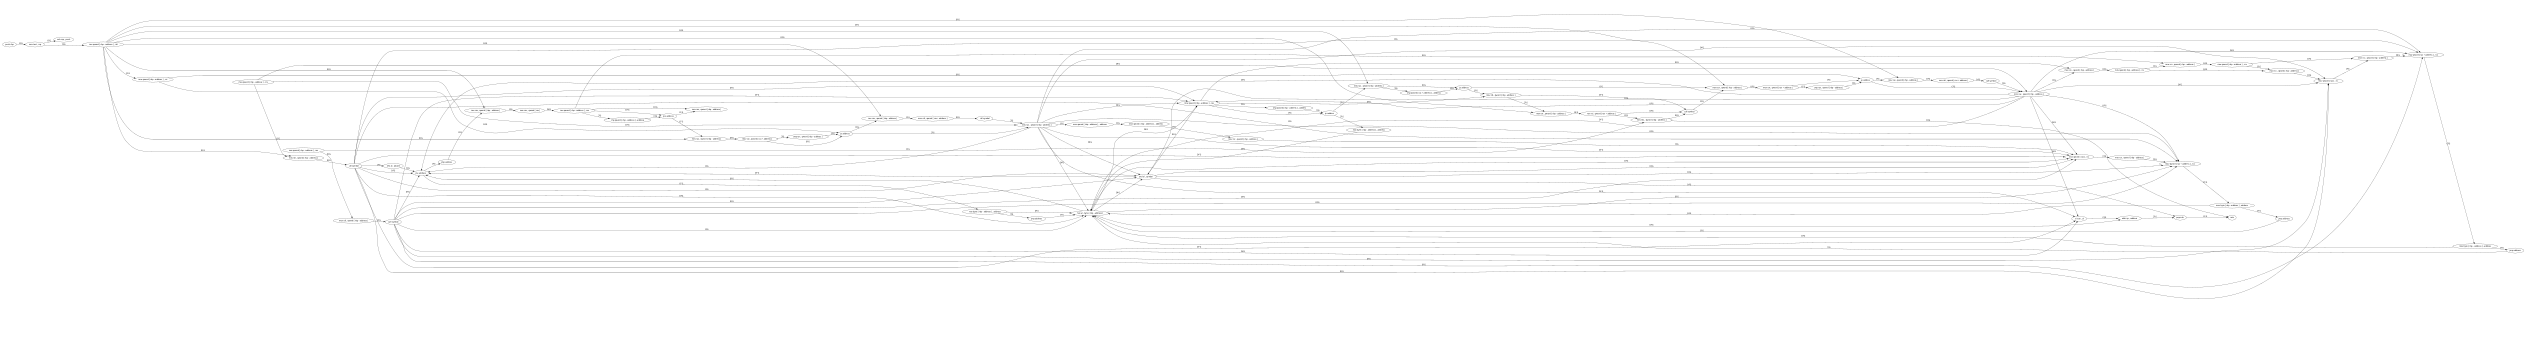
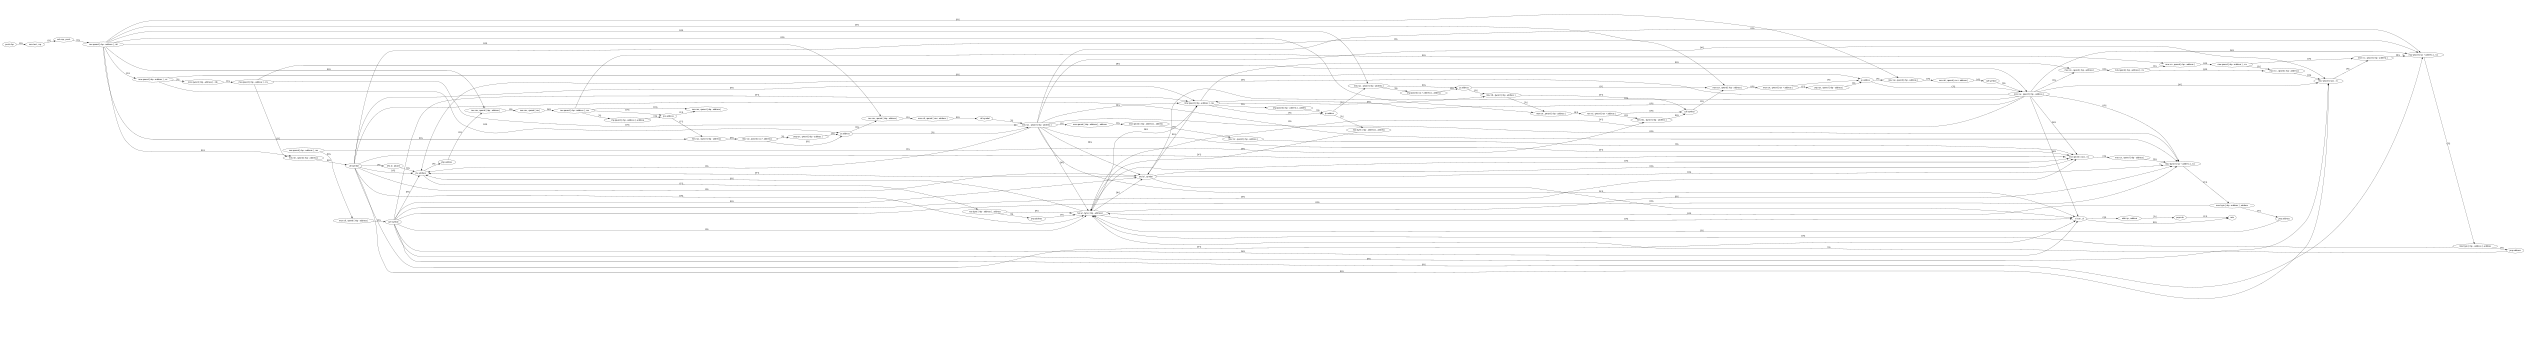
edge "mov test , rsp" -> "mov qword [ rbp - address ] , rdi": now "sub rsp , push" -> "mov qword [ rbp - address ] , rdi"
node "mov qword [ rbp - address ] , rdx": added
edge "mov rdx , qword [ rbp - address ]" -> "retn": now "rsi eax , al" -> "retn"
edge "and al , symbol" -> "pop sub": now "and al , symbol" -> "rsi eax , al"
edge "mov al , byte [ rbp - address ]" -> "add rsp , address": now "mov al , byte [ rbp - address ]" -> "rsi eax , al"
